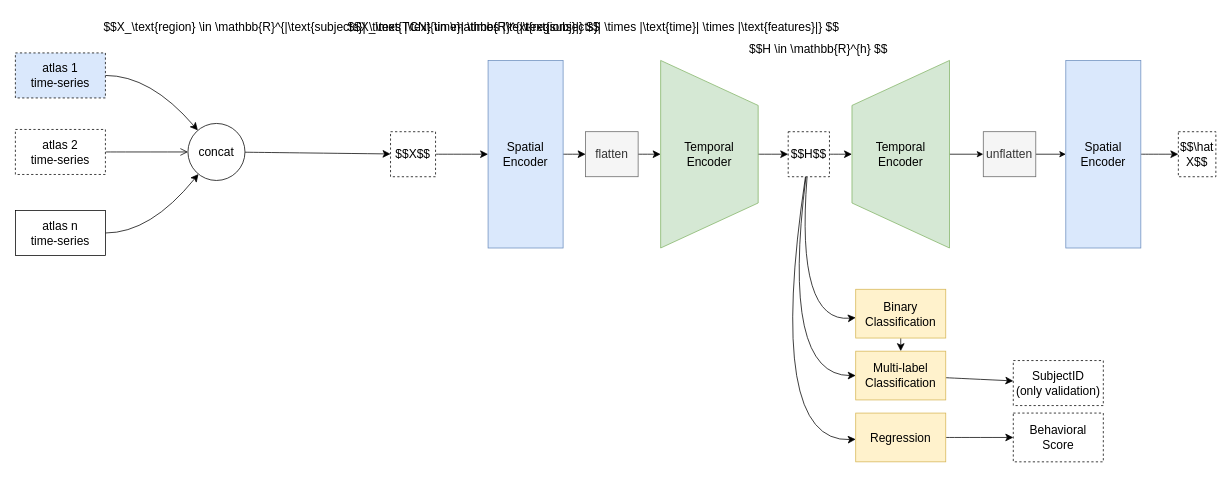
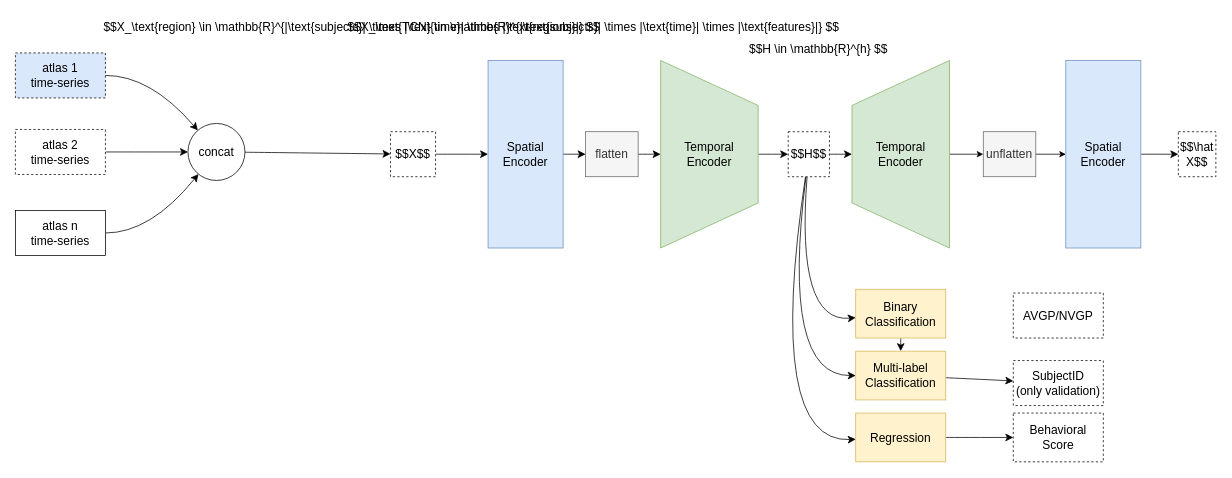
edge "atlas 2 time-series" -> "concat": arrowhead open -> classic
node "AVGP/NVGP": added
